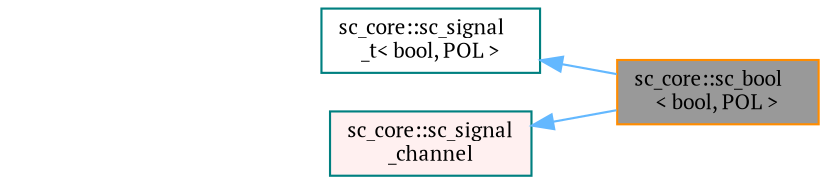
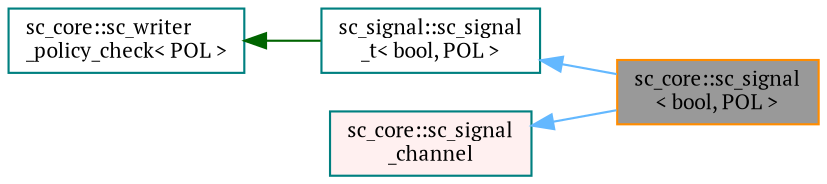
node "sc_core::sc_writer _policy_check< POL >": added
node "sc_core::sc_signal _t< bool, POL >": label "sc_core::sc_signal _t< bool, POL >" -> "sc_signal::sc_signal _t< bool, POL >"
node "sc_core::sc_bool < bool, POL >": label "sc_core::sc_bool < bool, POL >" -> "sc_core::sc_signal < bool, POL >"
